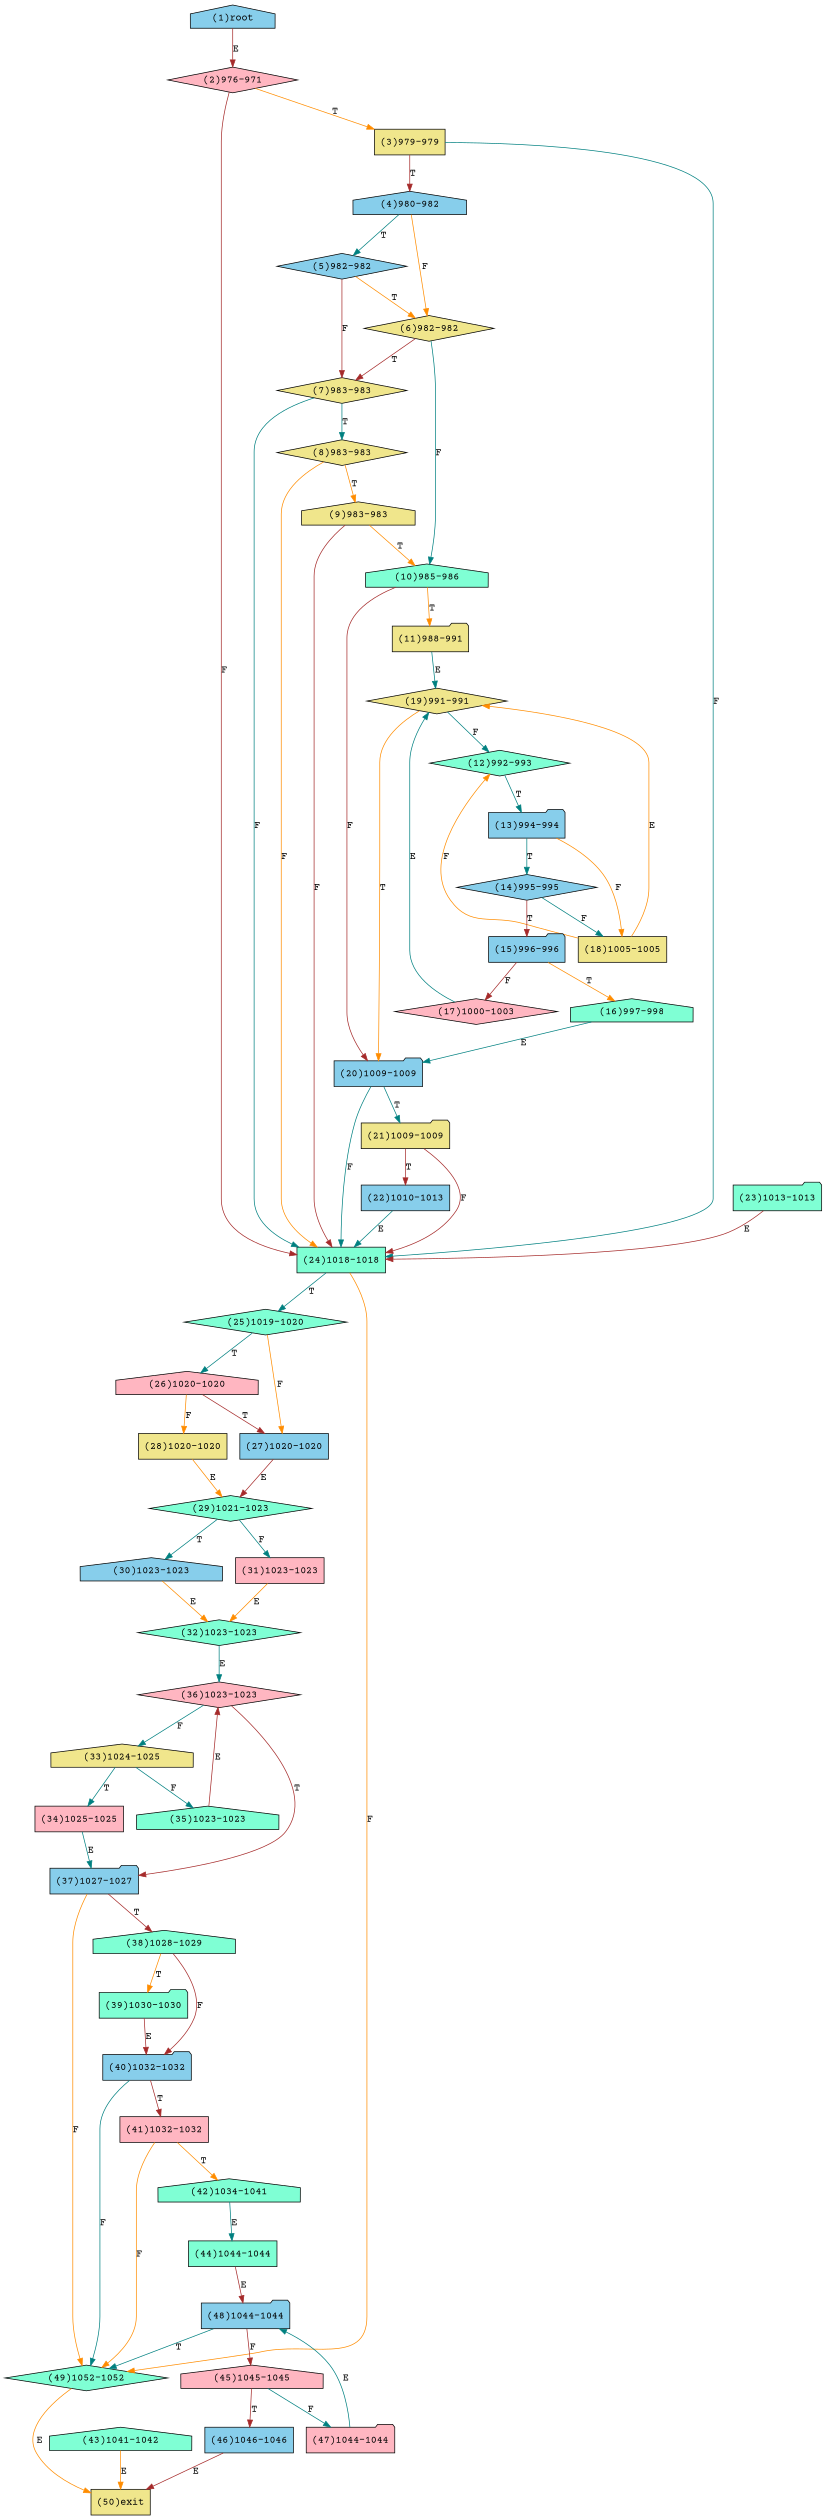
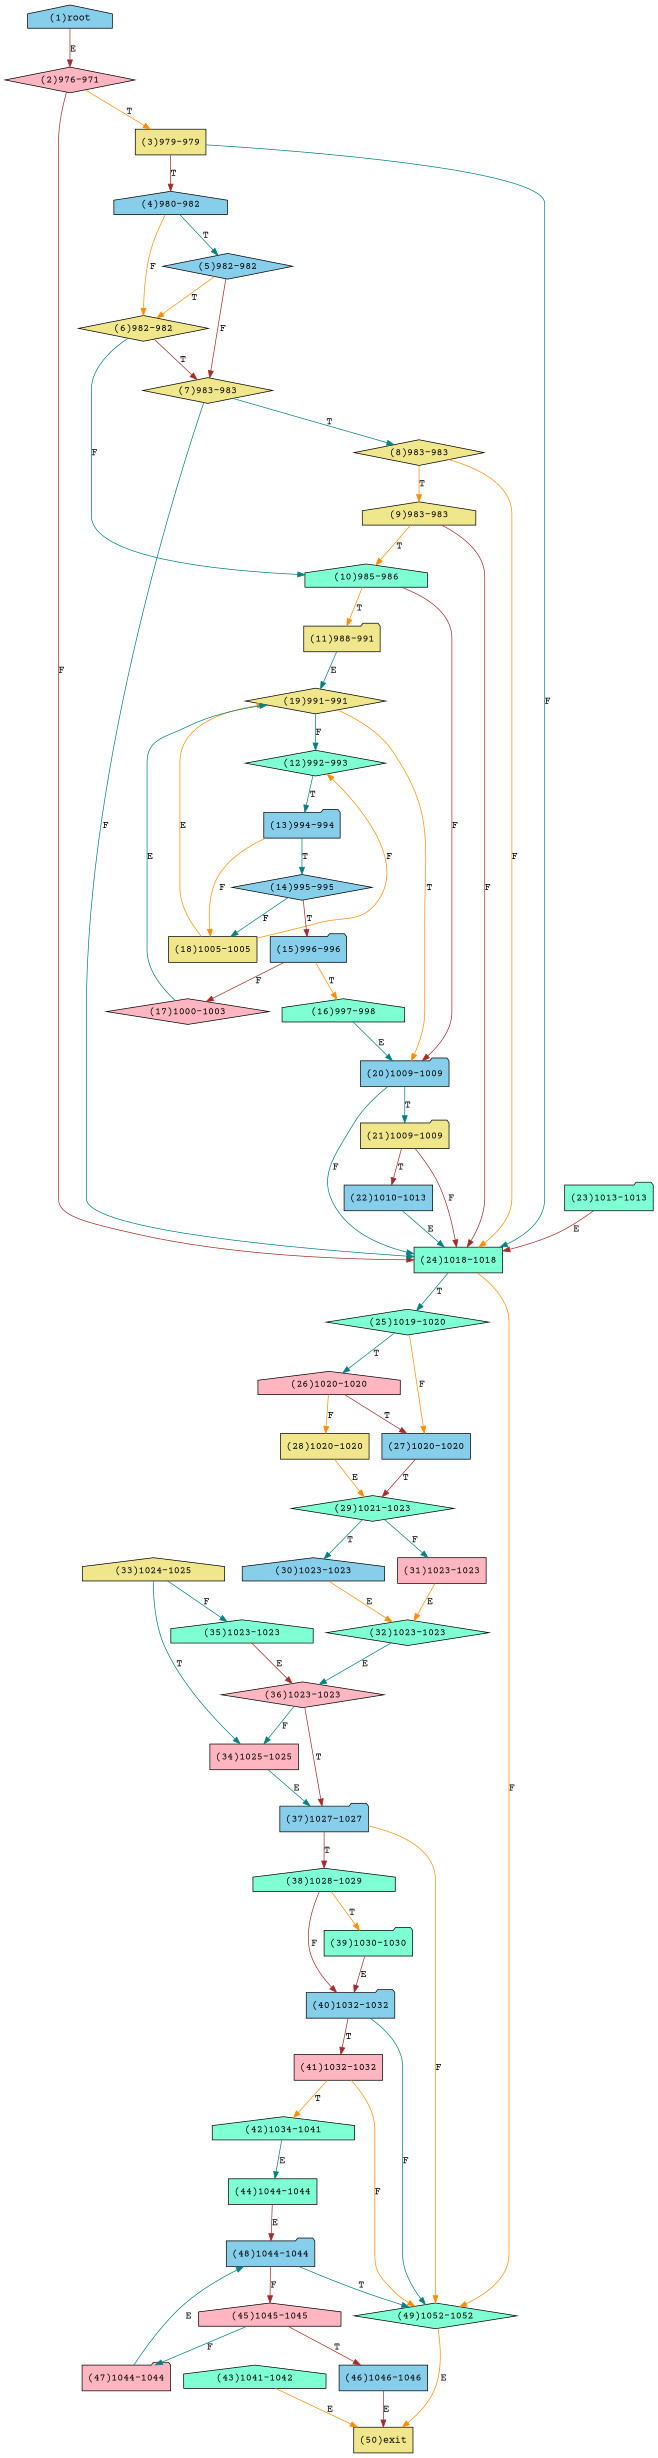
edge "(27)1020-1020" -> "(29)1021-1023": label "E" -> "T"
edge "(36)1023-1023" -> "(33)1024-1025": now "(36)1023-1023" -> "(34)1025-1025"
